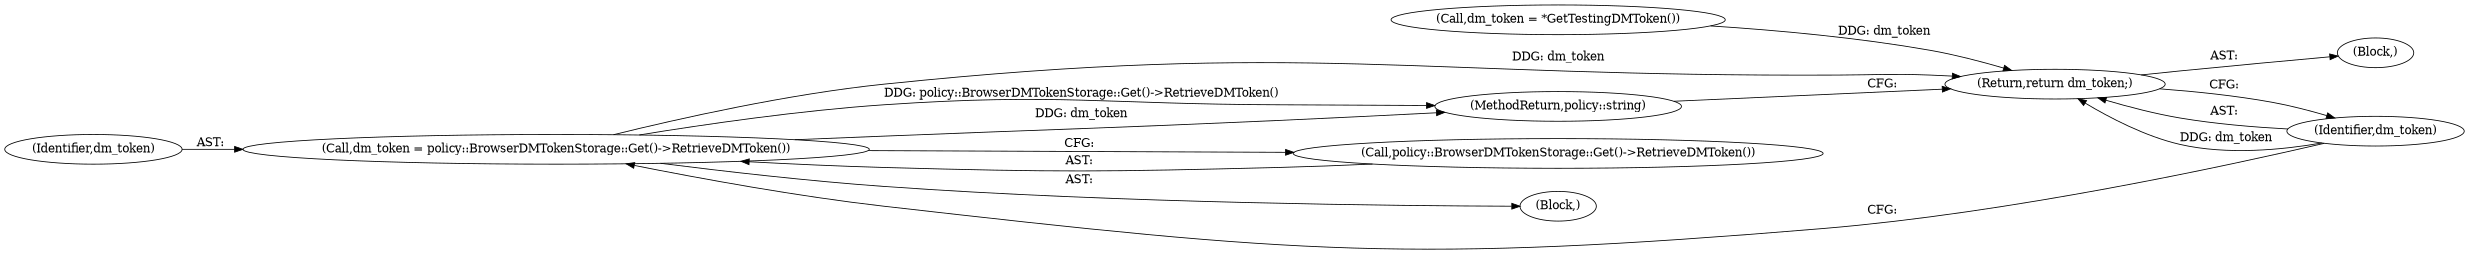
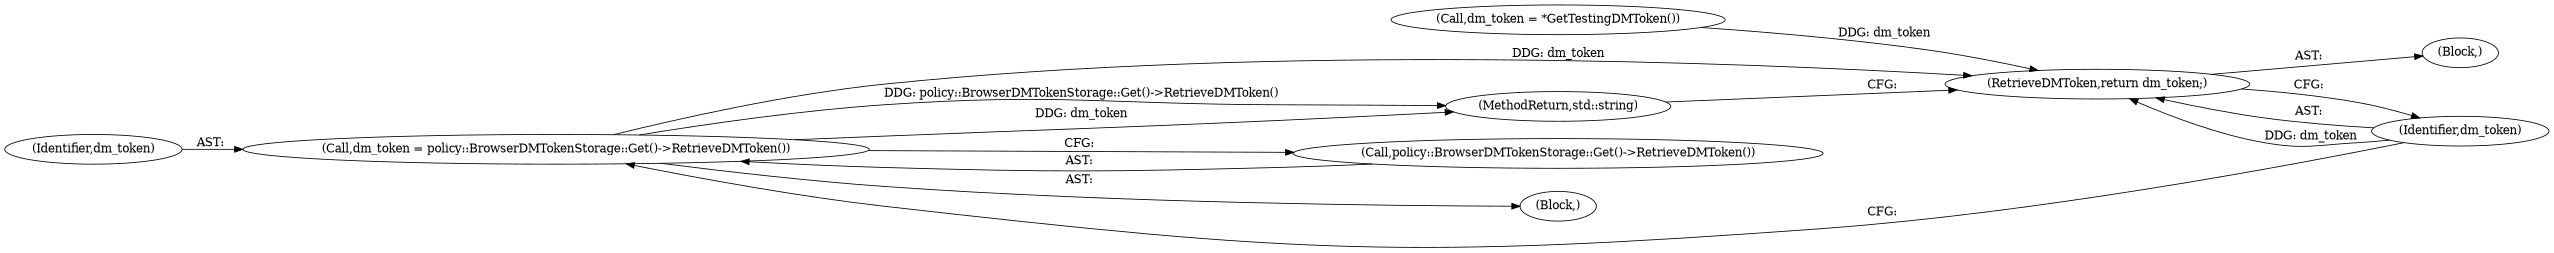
node "(Return,return dm_token;)": label "(Return,return dm_token;)" -> "(RetrieveDMToken,return dm_token;)"
node "(MethodReturn,policy::string)": label "(MethodReturn,policy::string)" -> "(MethodReturn,std::string)"
